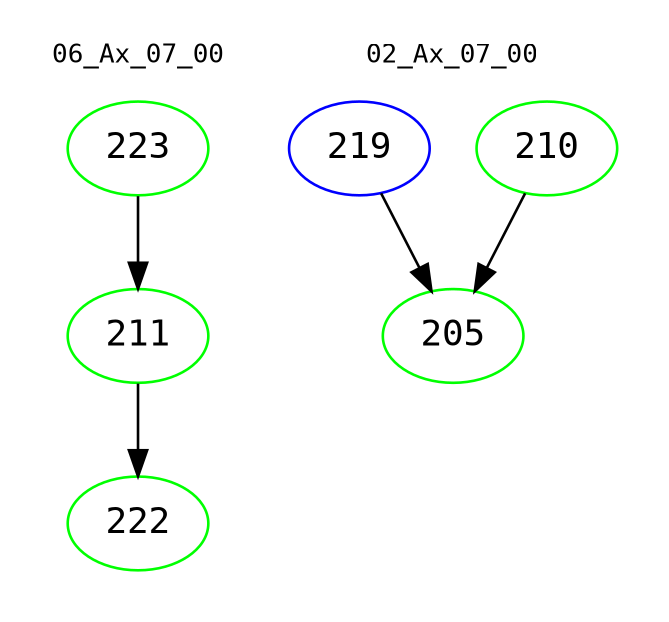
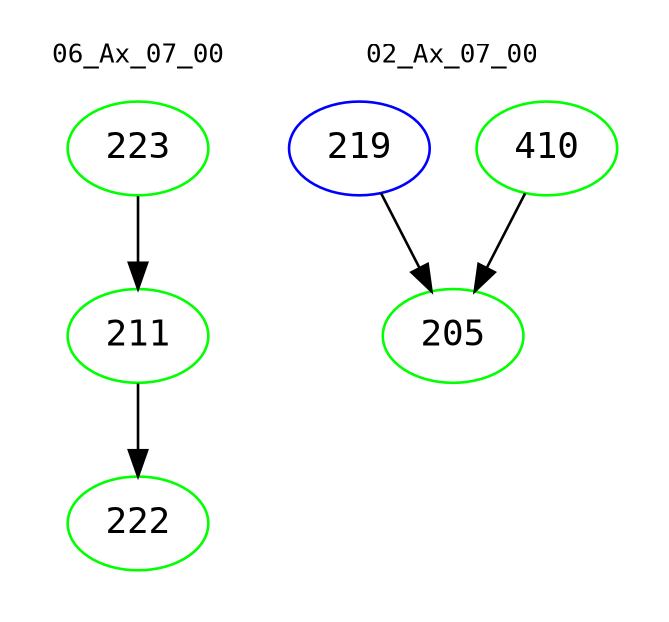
node "210": label "210" -> "410"
